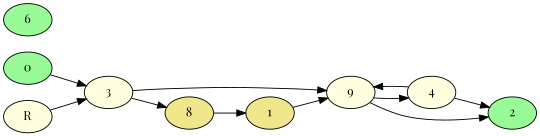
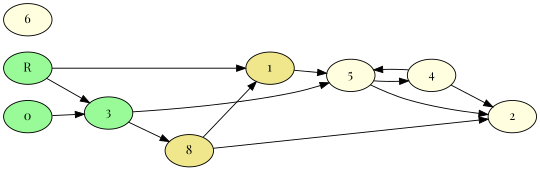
node "6": fillcolor palegreen -> lightyellow
edge "R" -> "1": added
node "3": fillcolor lightyellow -> palegreen
node "9": label "9" -> "5"
node "2": fillcolor palegreen -> lightyellow
node "R": fillcolor lightyellow -> palegreen
edge "8" -> "2": added
